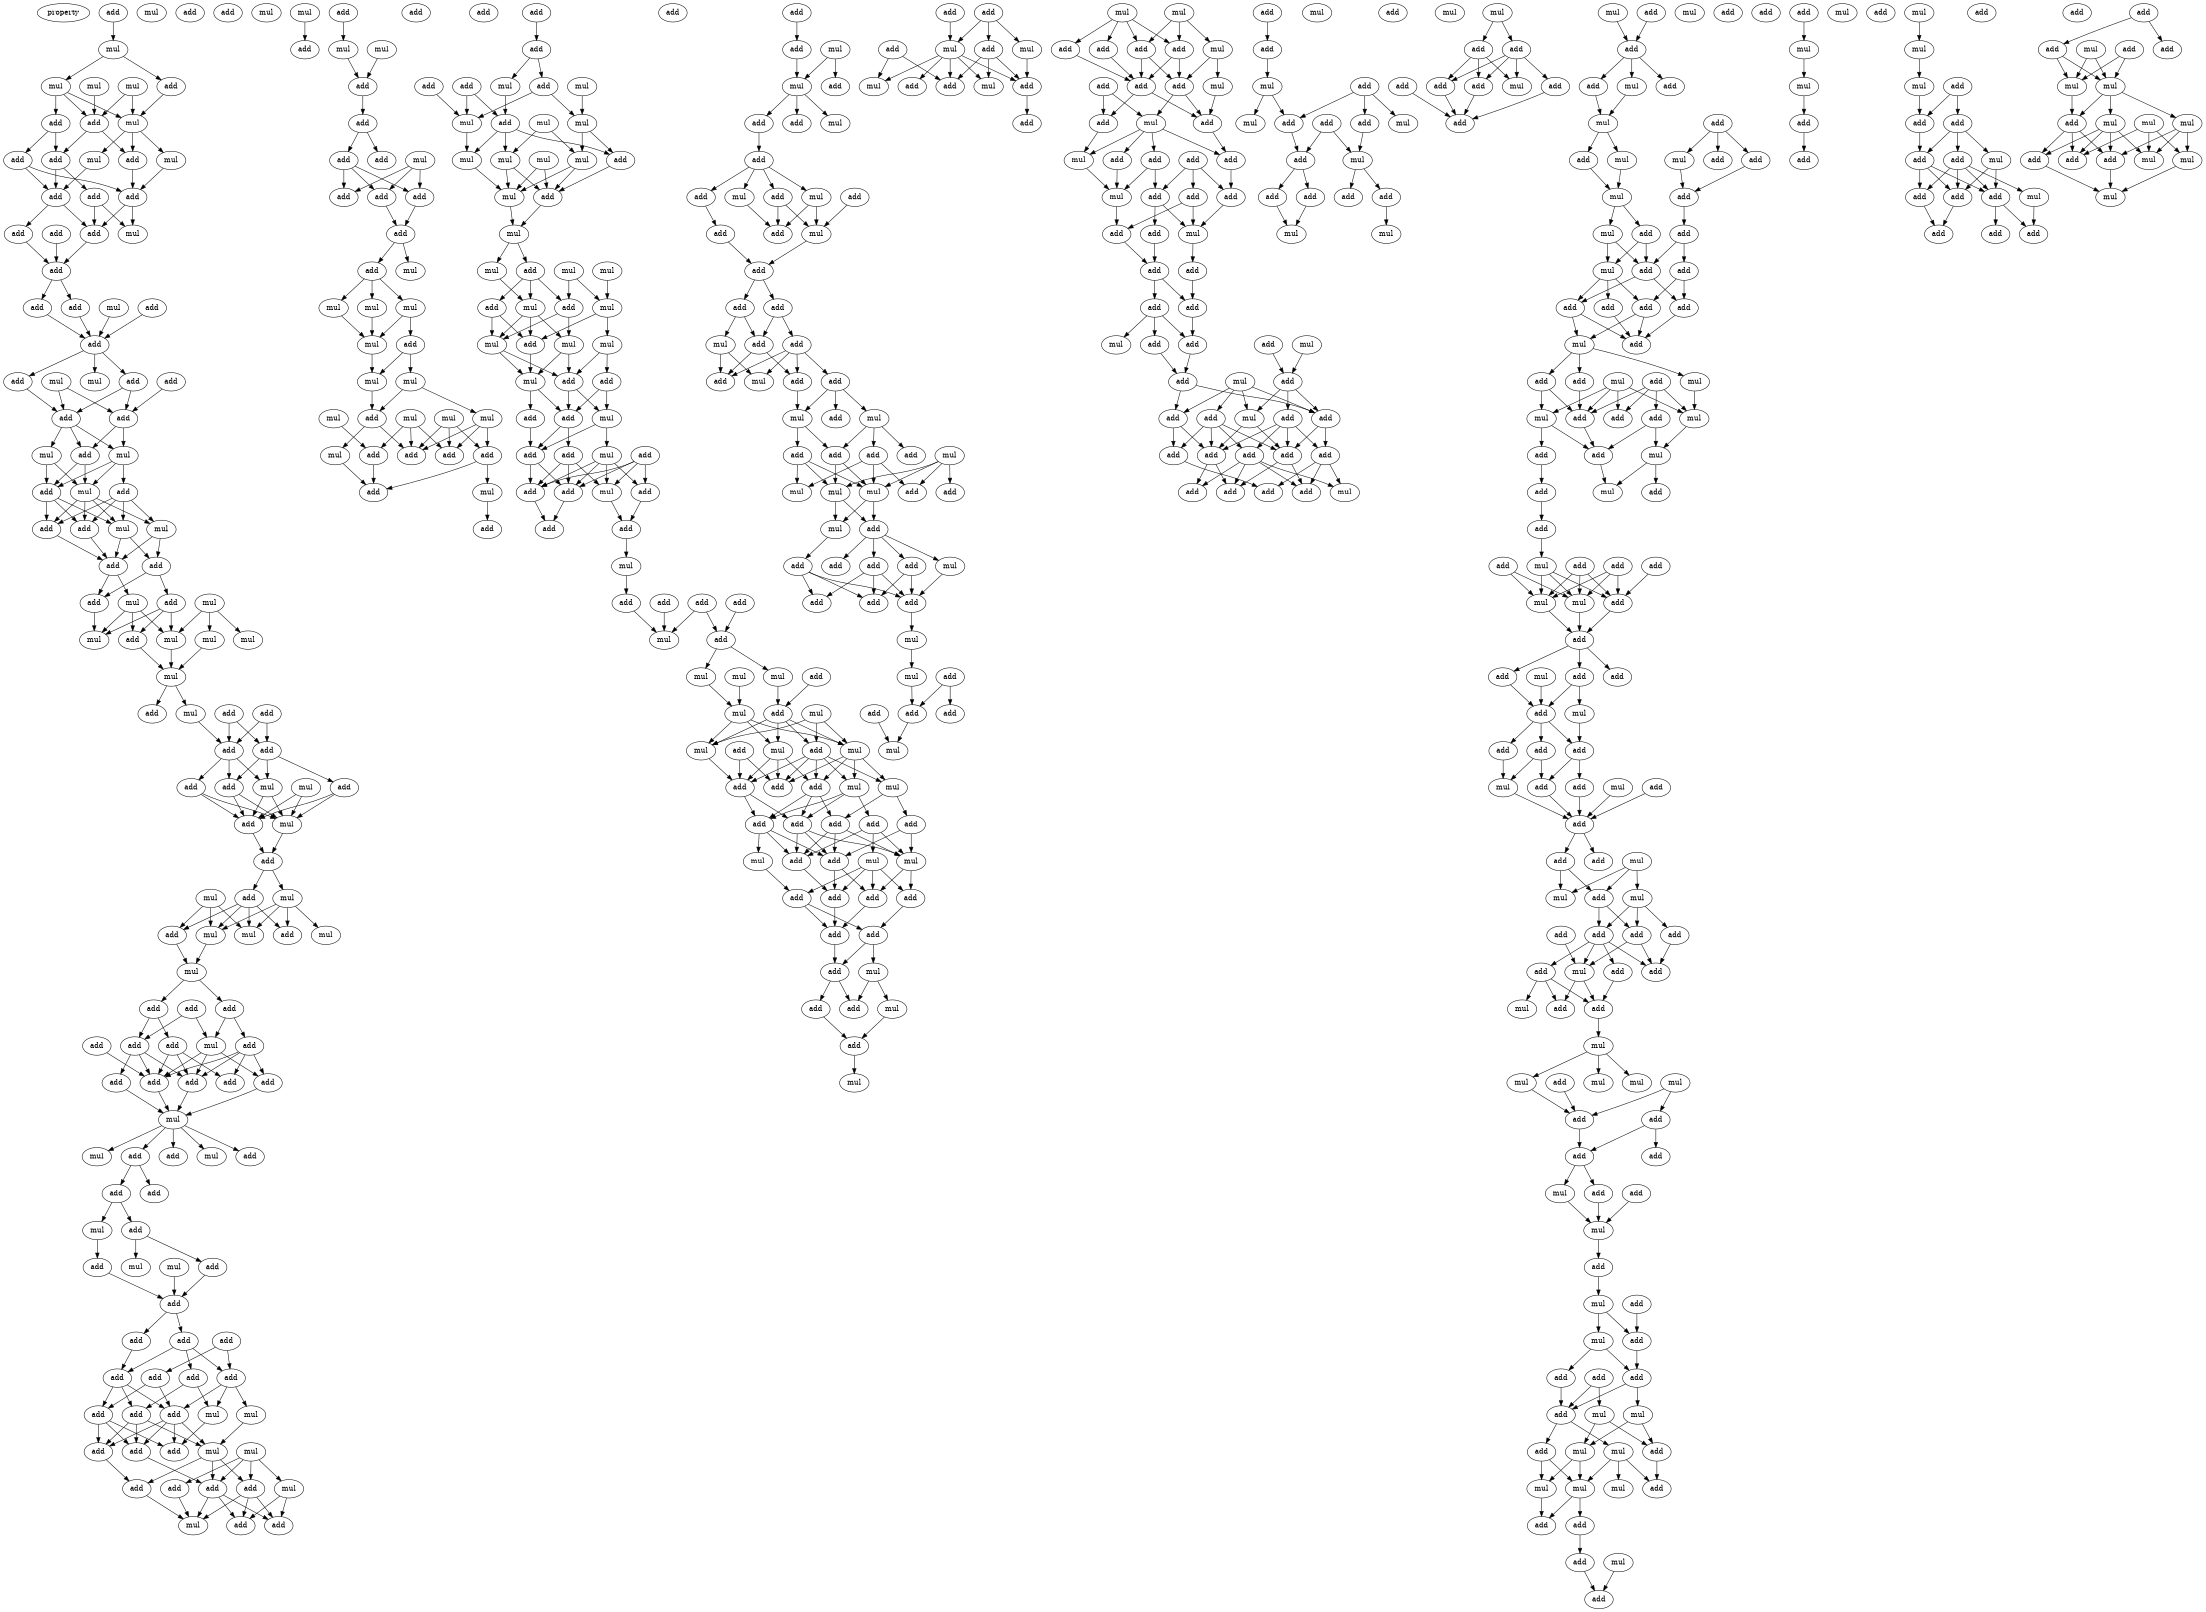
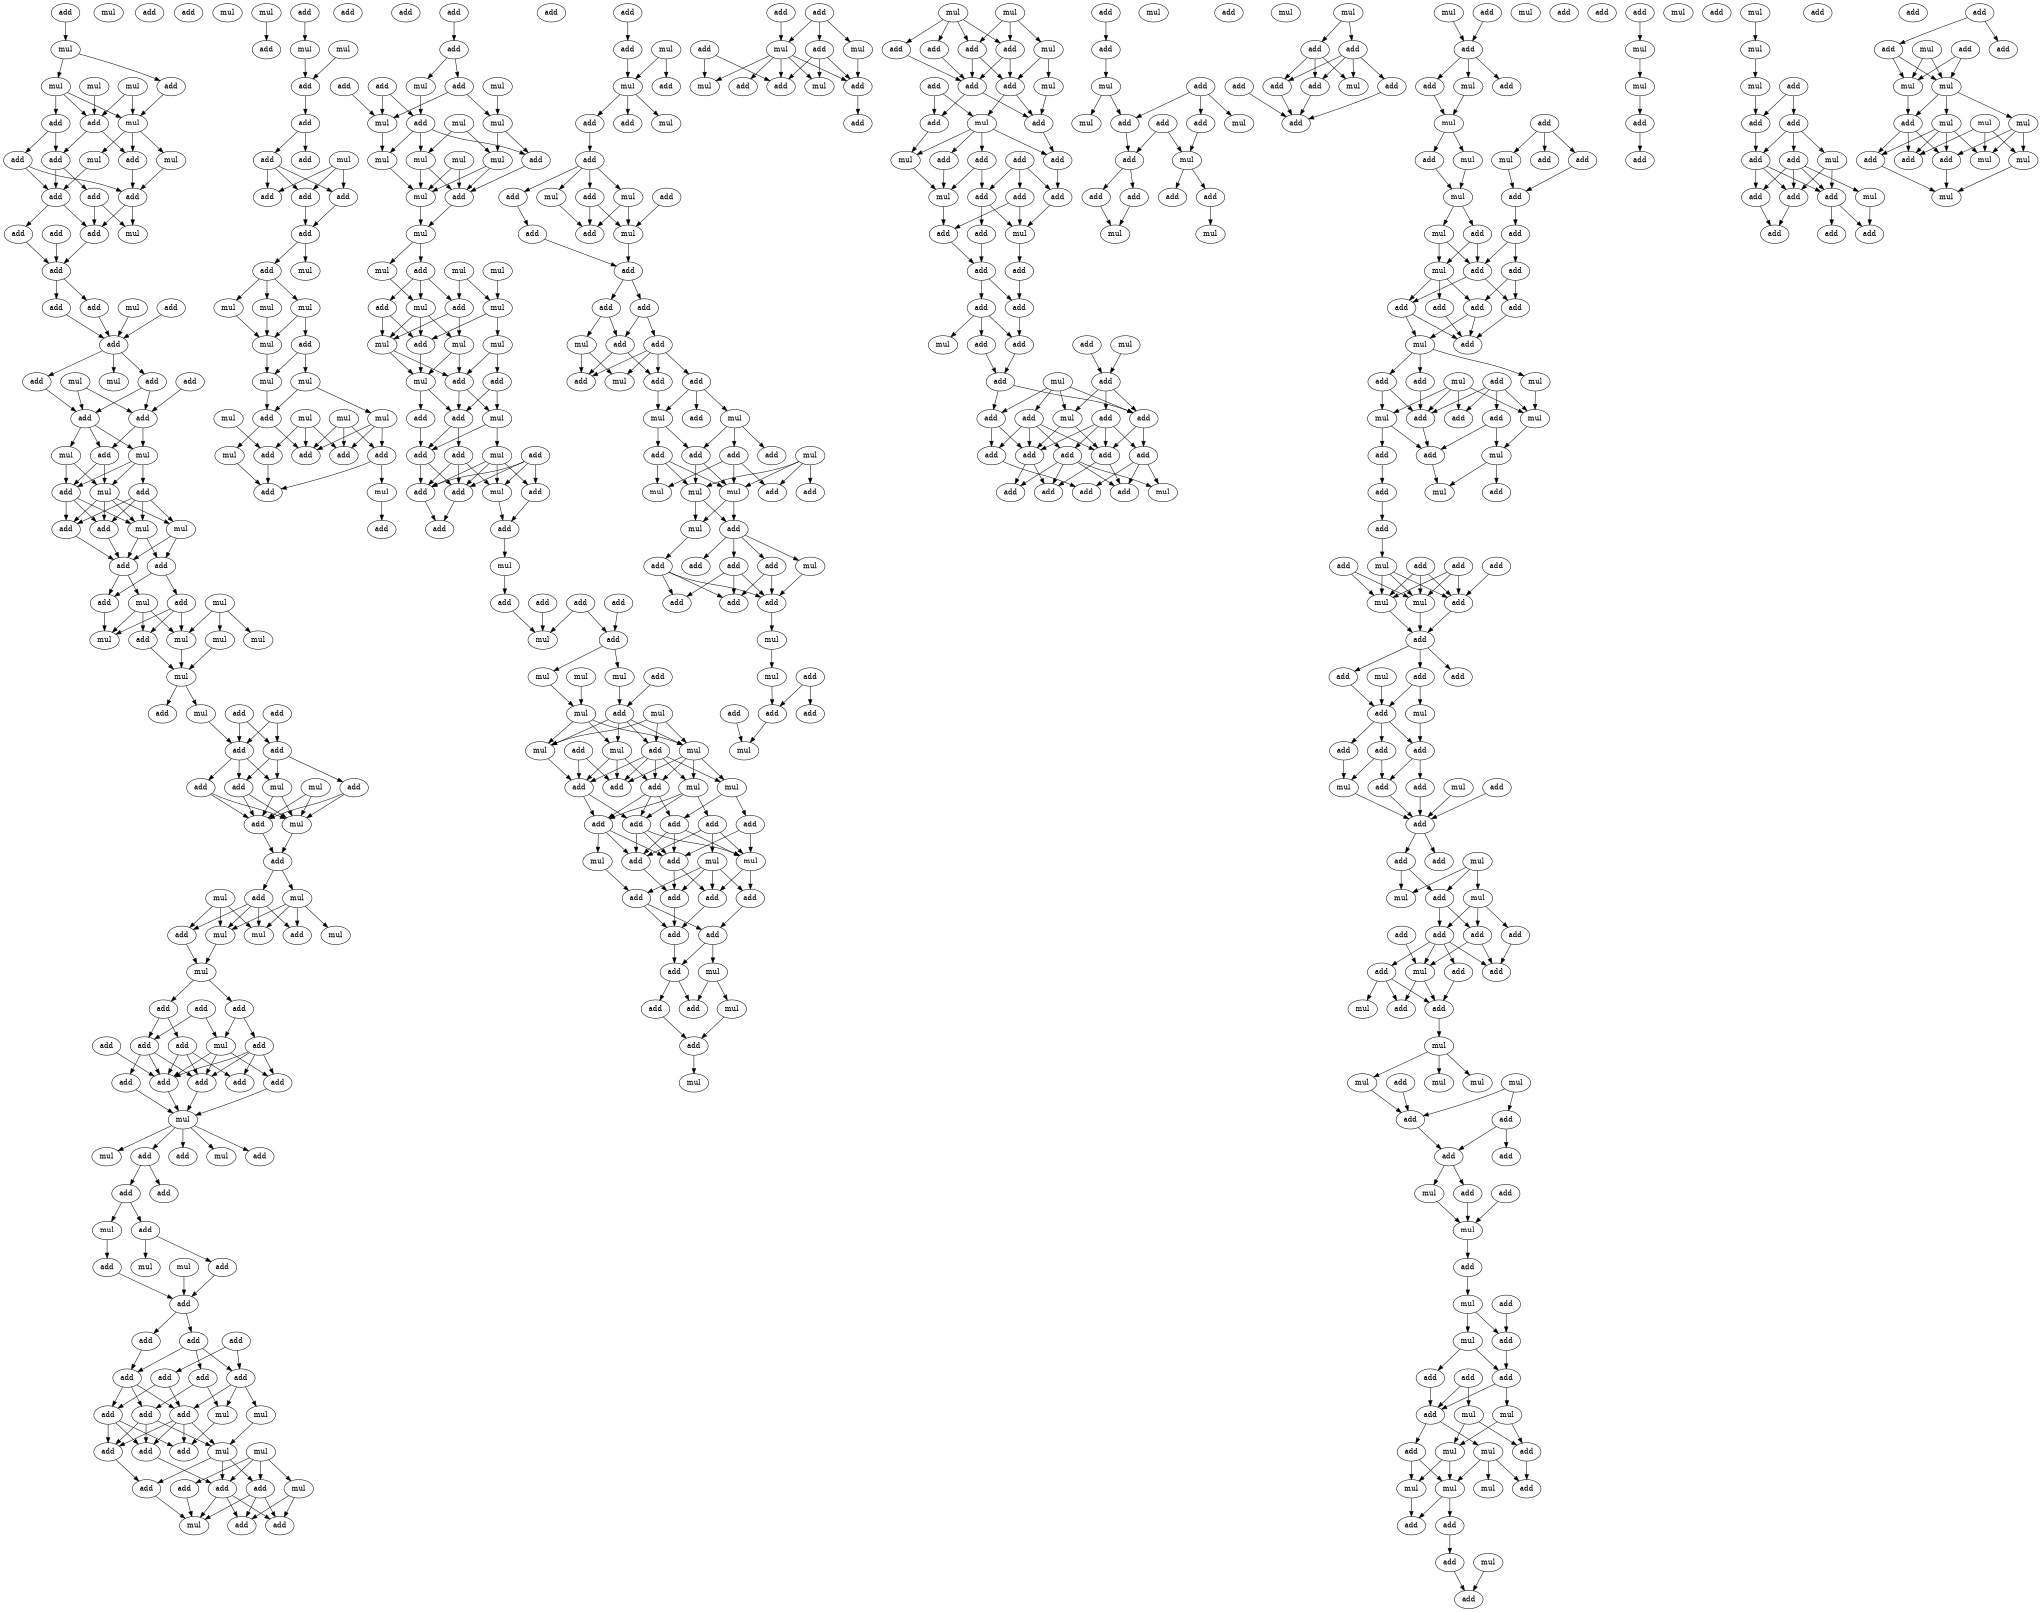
node "property": removed
